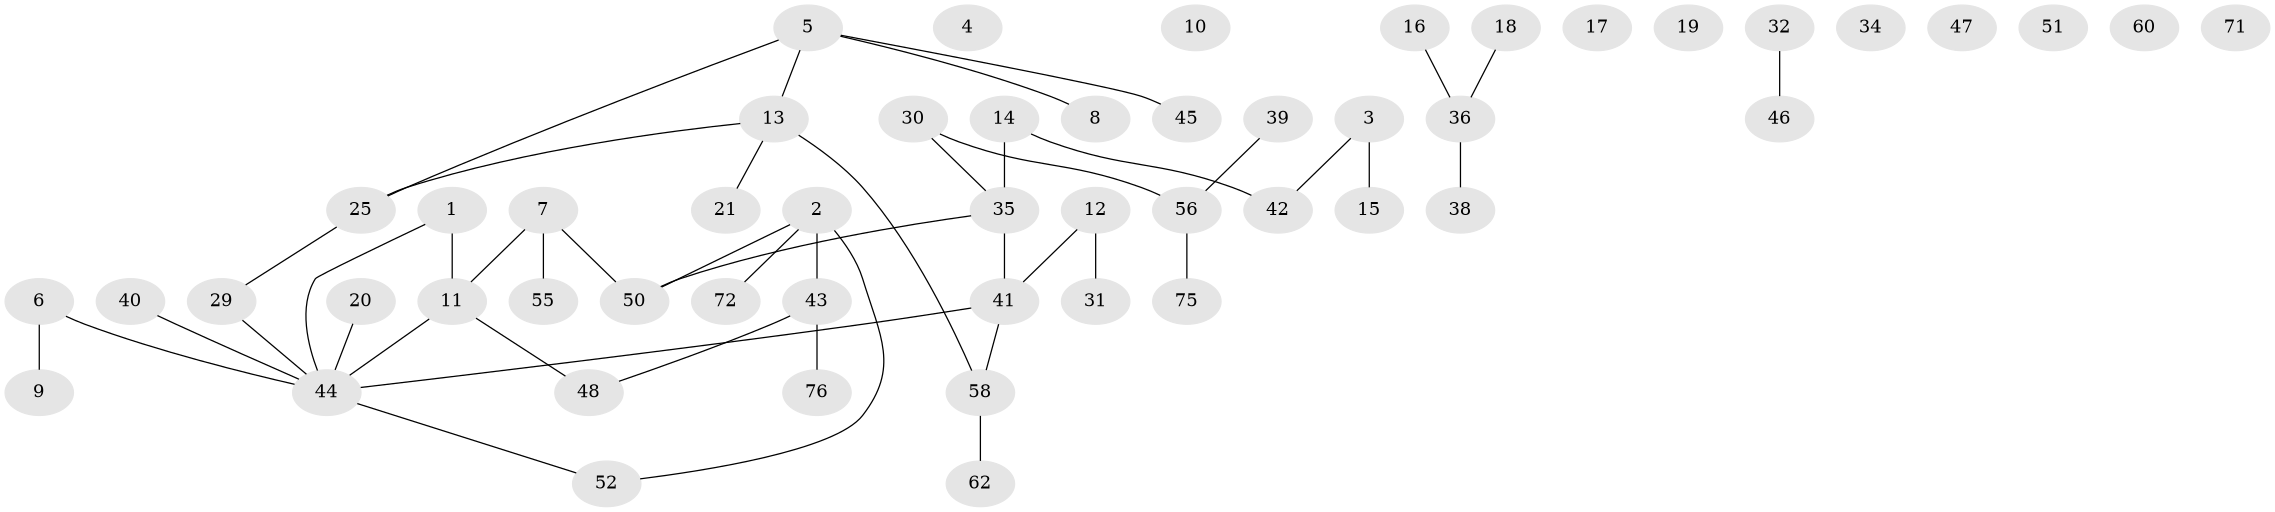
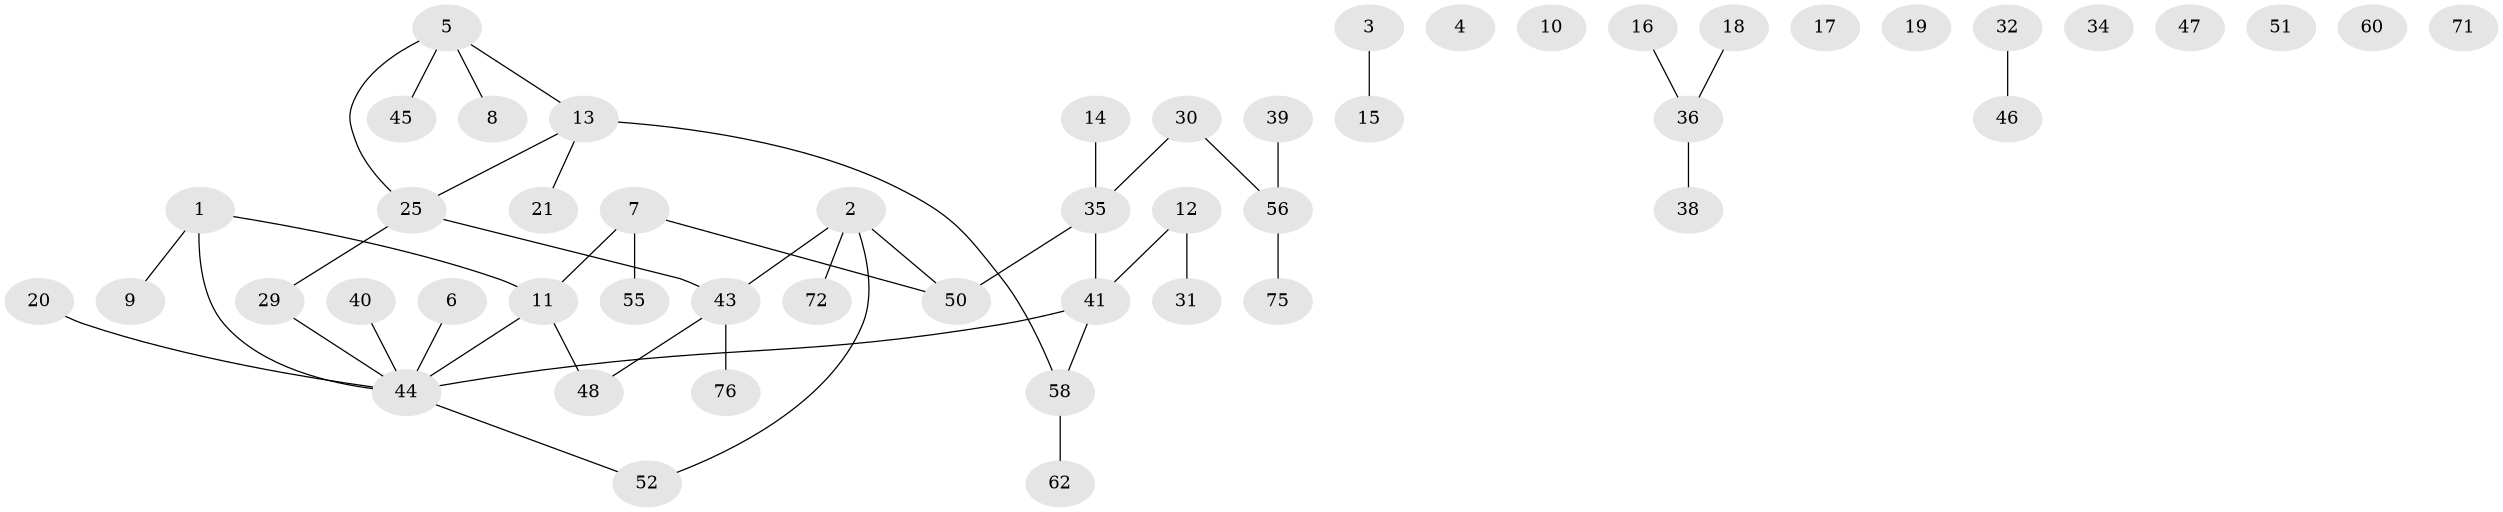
node "42": removed
edge "25" -- "43": added
edge "6" -- "9": now "1" -- "9"
